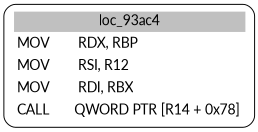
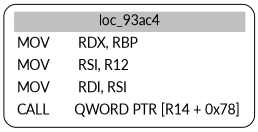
node "loc_93ac4": text "MOV        RDI, RBX" -> "MOV        RDI, RSI"
